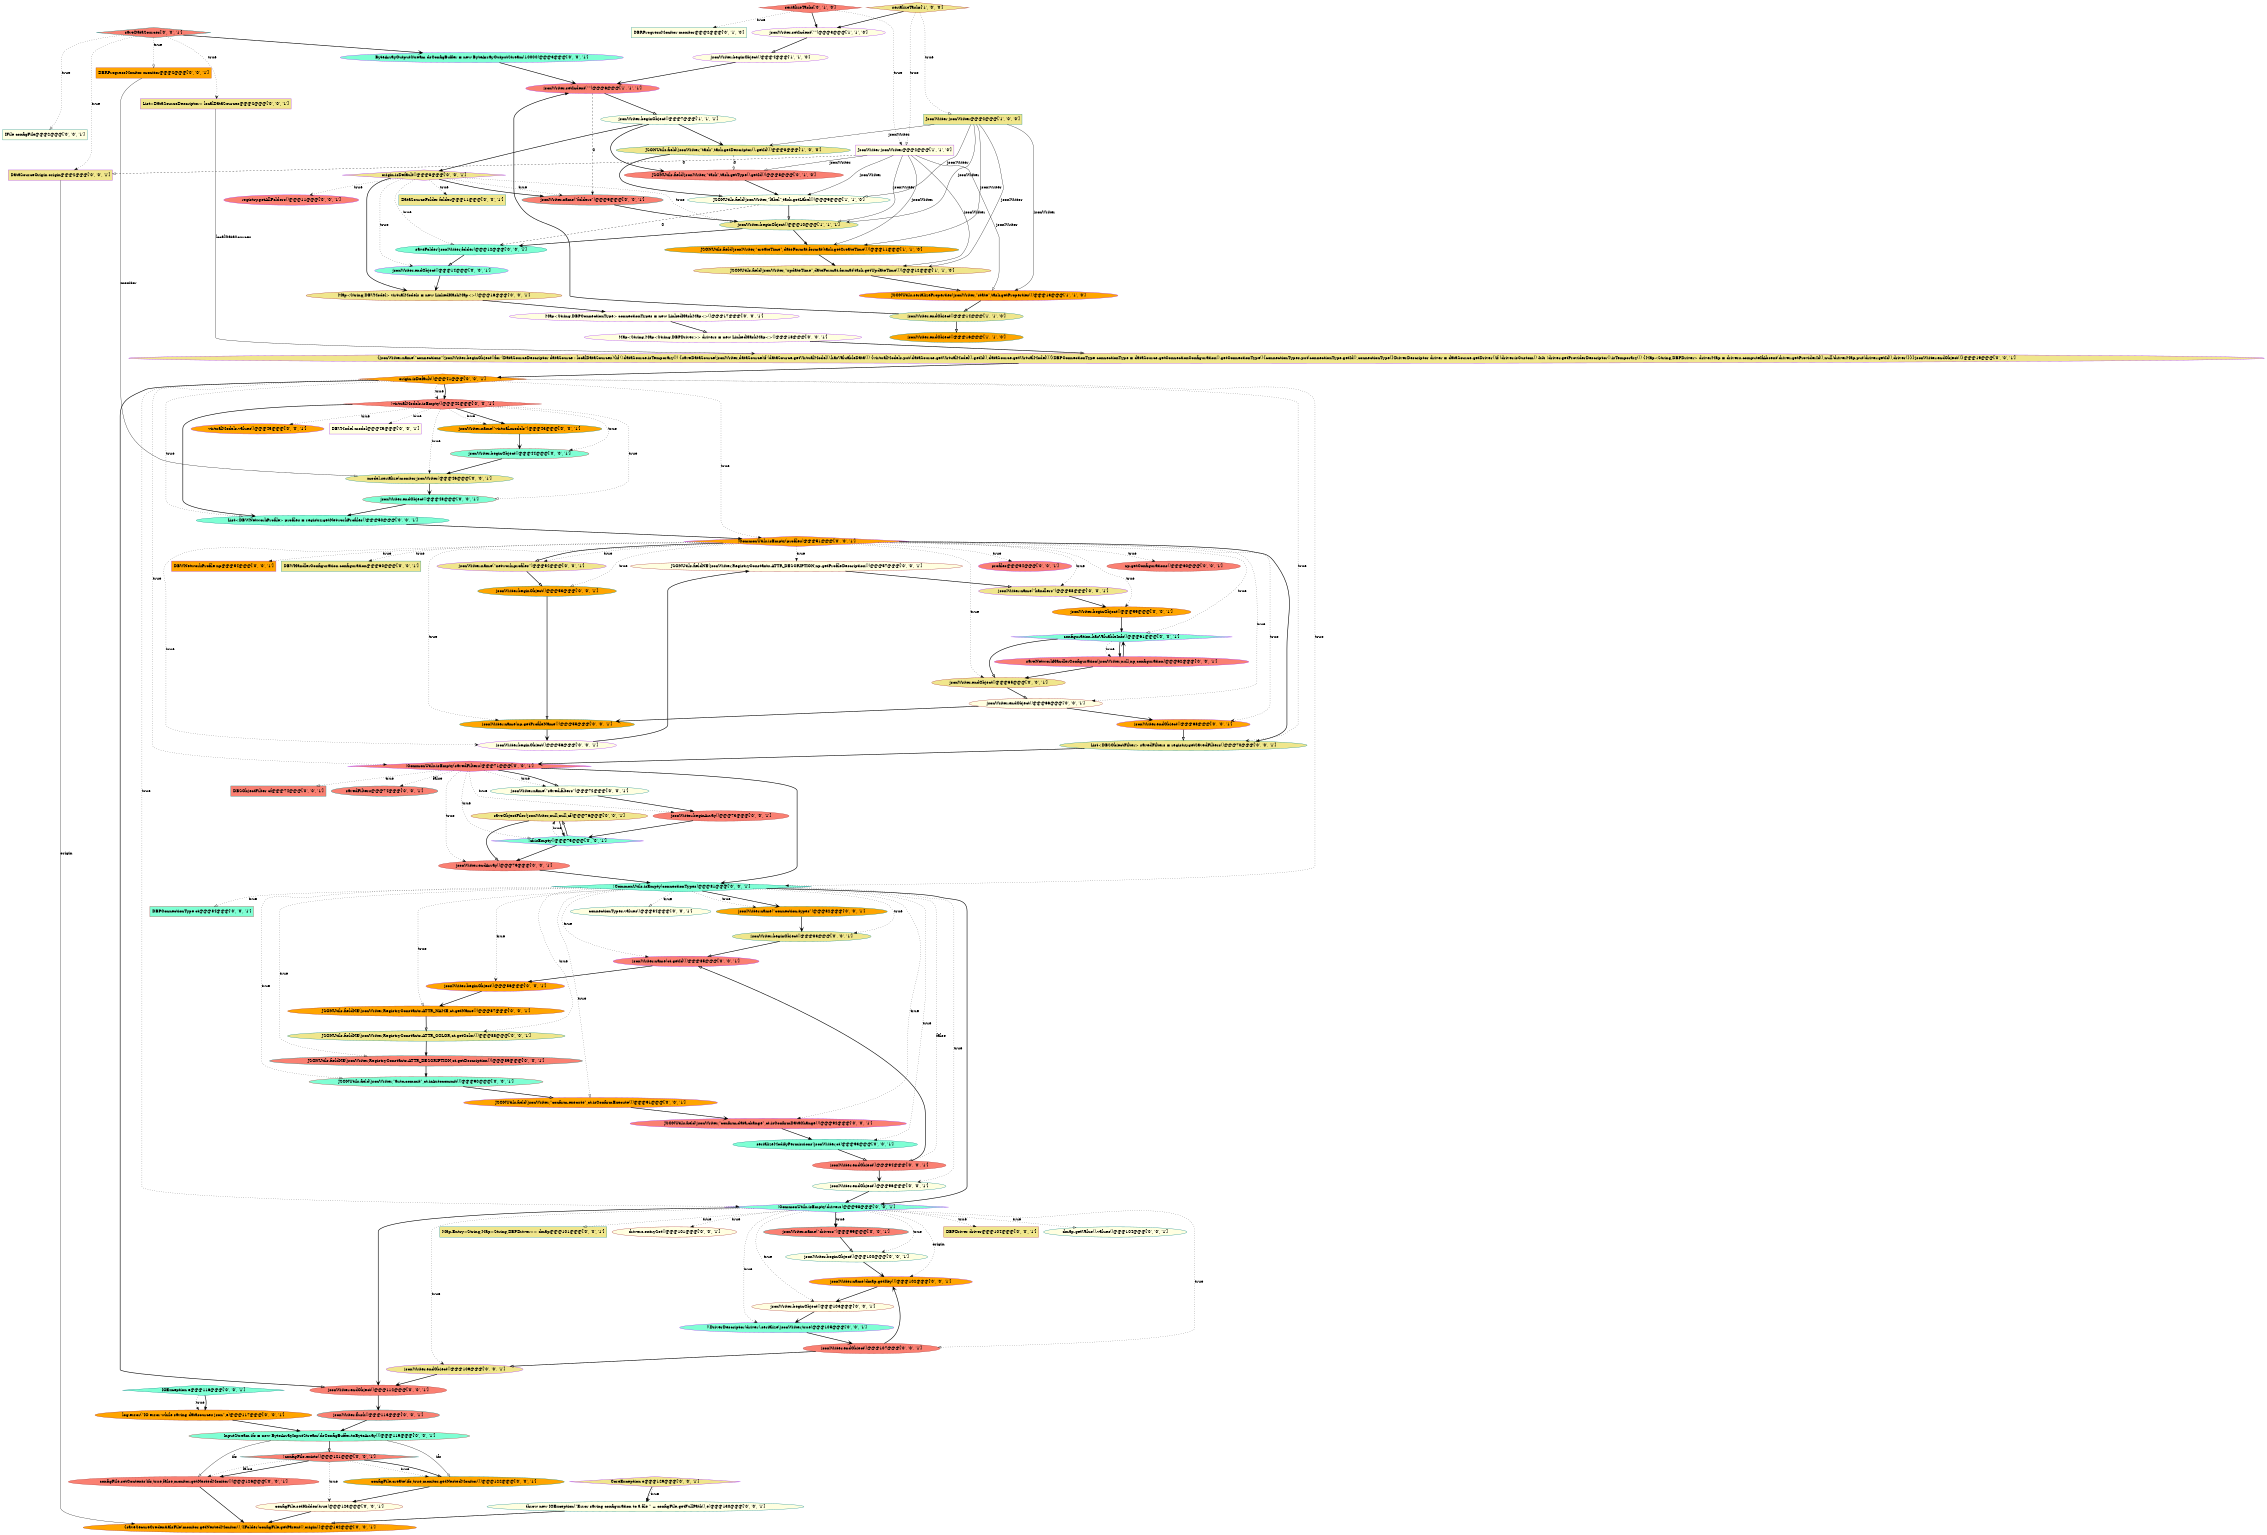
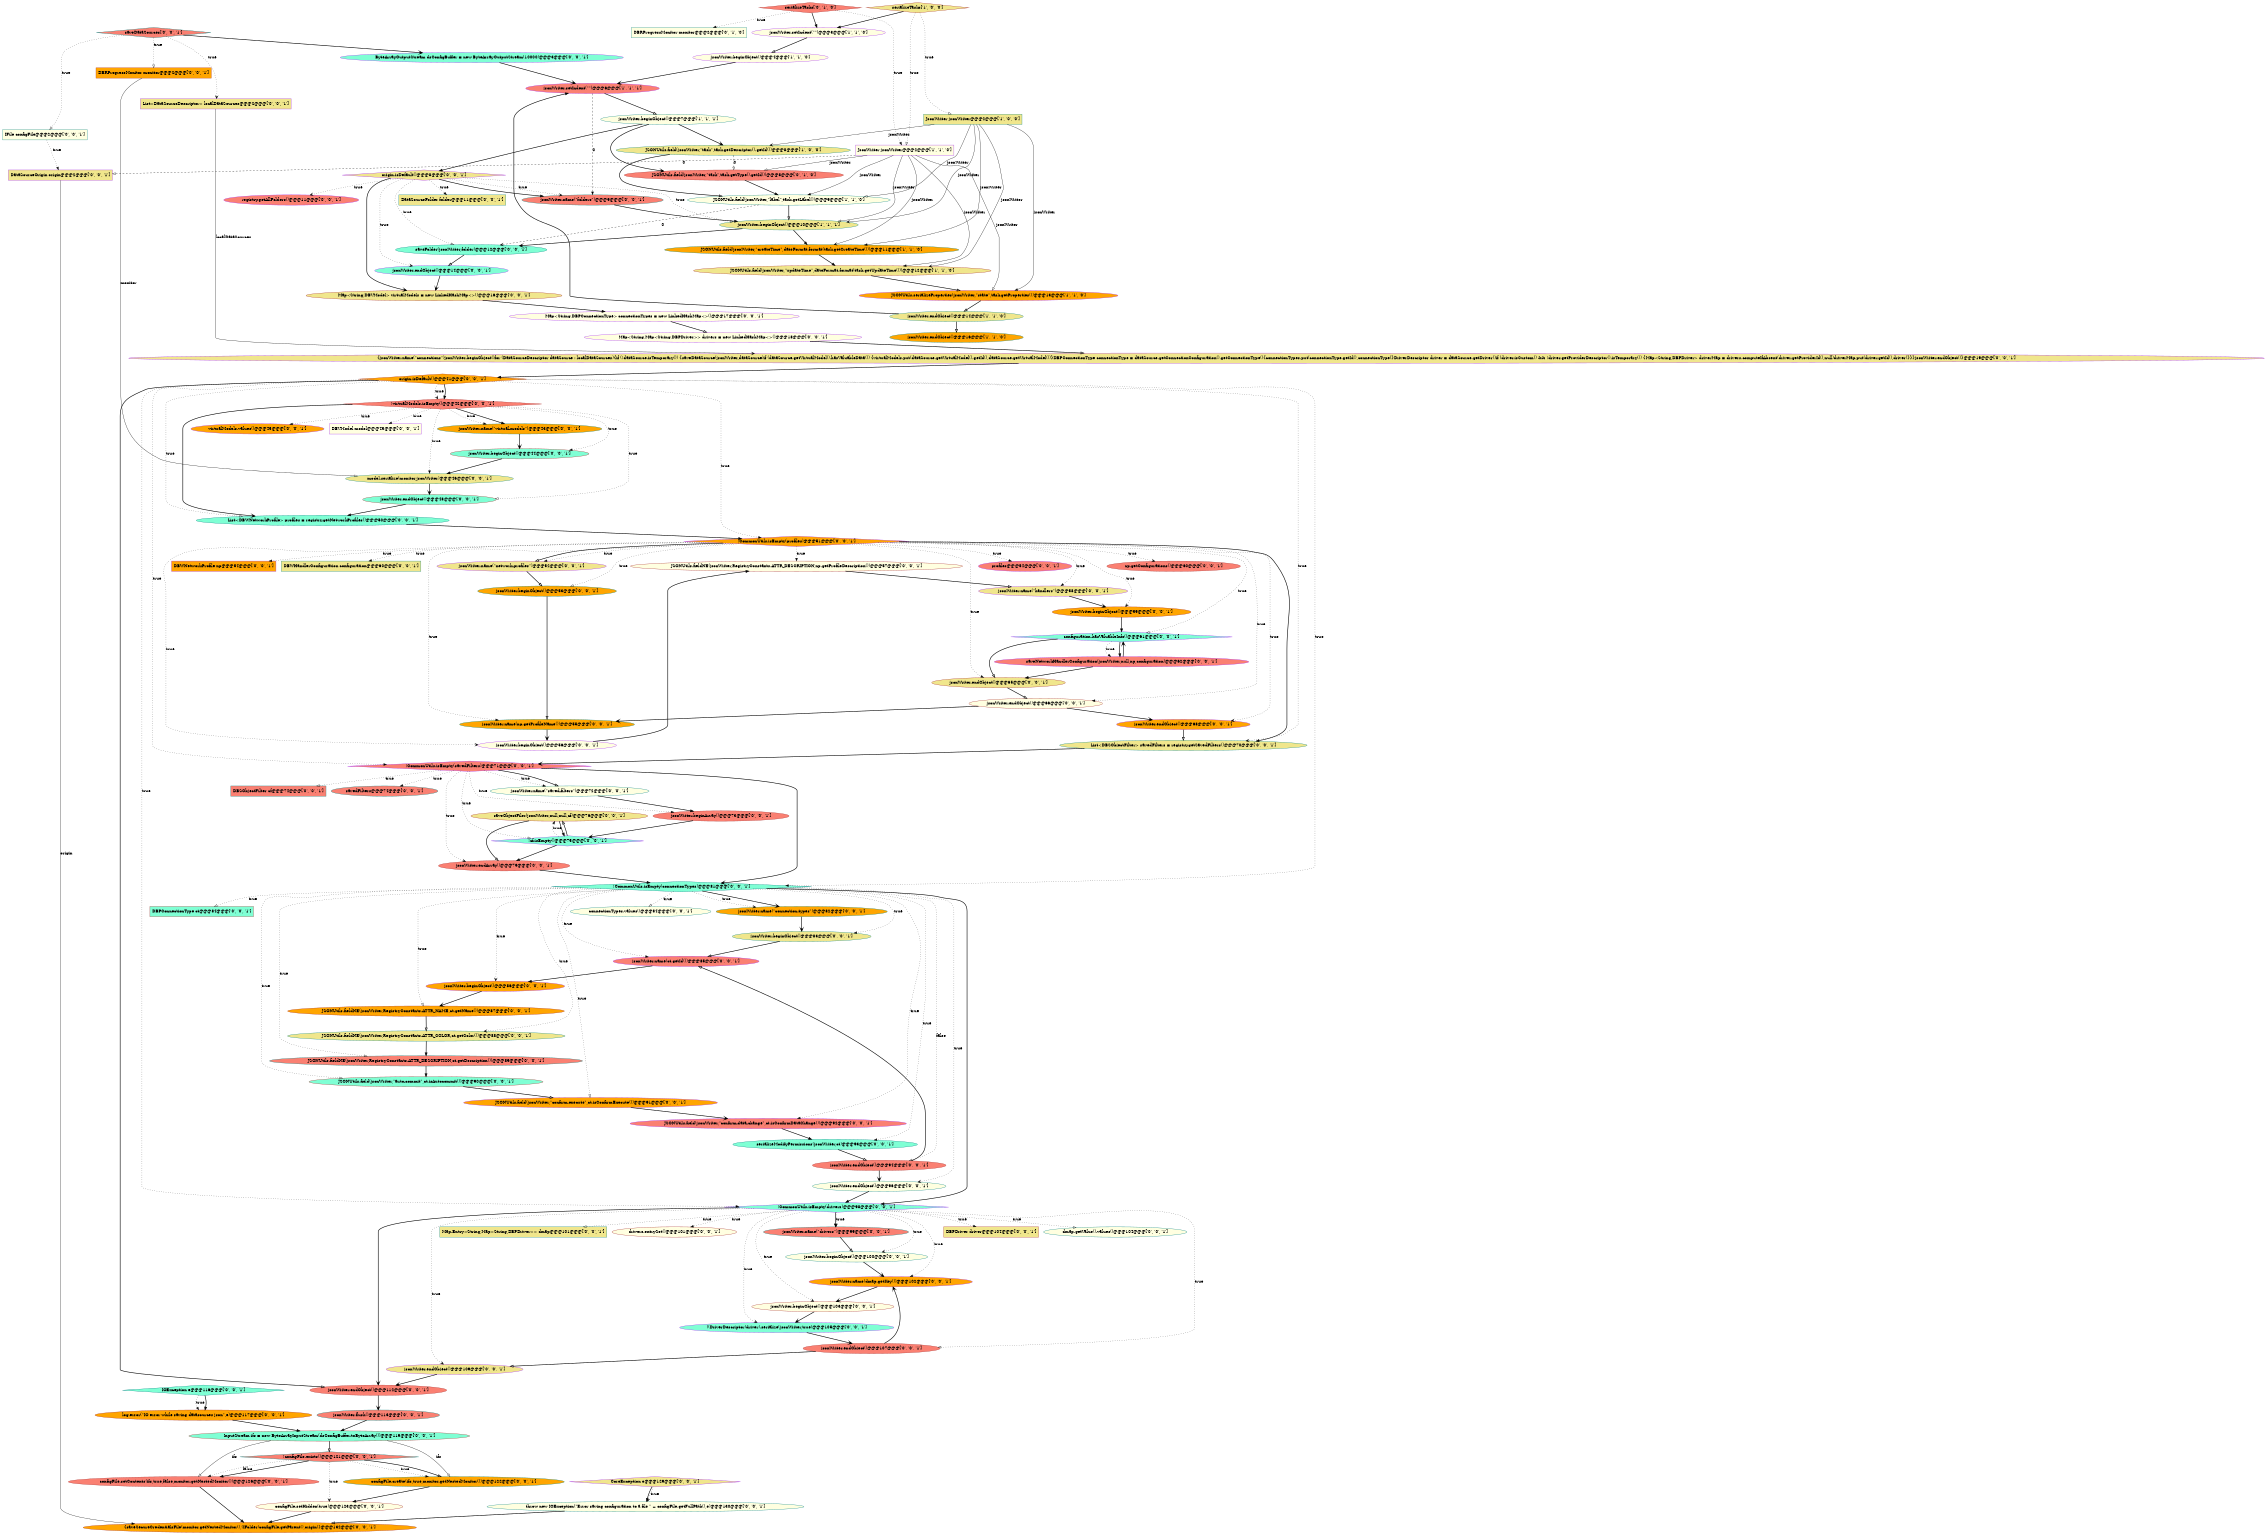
edge "saveDataSources['0', '0', '1']" -> "DataSourceOrigin origin@@@2@@@['0', '0', '1']": now "IFile configFile@@@2@@@['0', '0', '1']" -> "DataSourceOrigin origin@@@2@@@['0', '0', '1']"
edge "!CommonUtils.isEmpty(savedFilters)@@@71@@@['0', '0', '1']" -> "savedFilters@@@74@@@['0', '0', '1']": label "false" -> "true"
edge "!CommonUtils.isEmpty(drivers)@@@98@@@['0', '0', '1']" -> "jsonWriter.name(dmap.getKey())@@@102@@@['0', '0', '1']": label "origin" -> "true"
